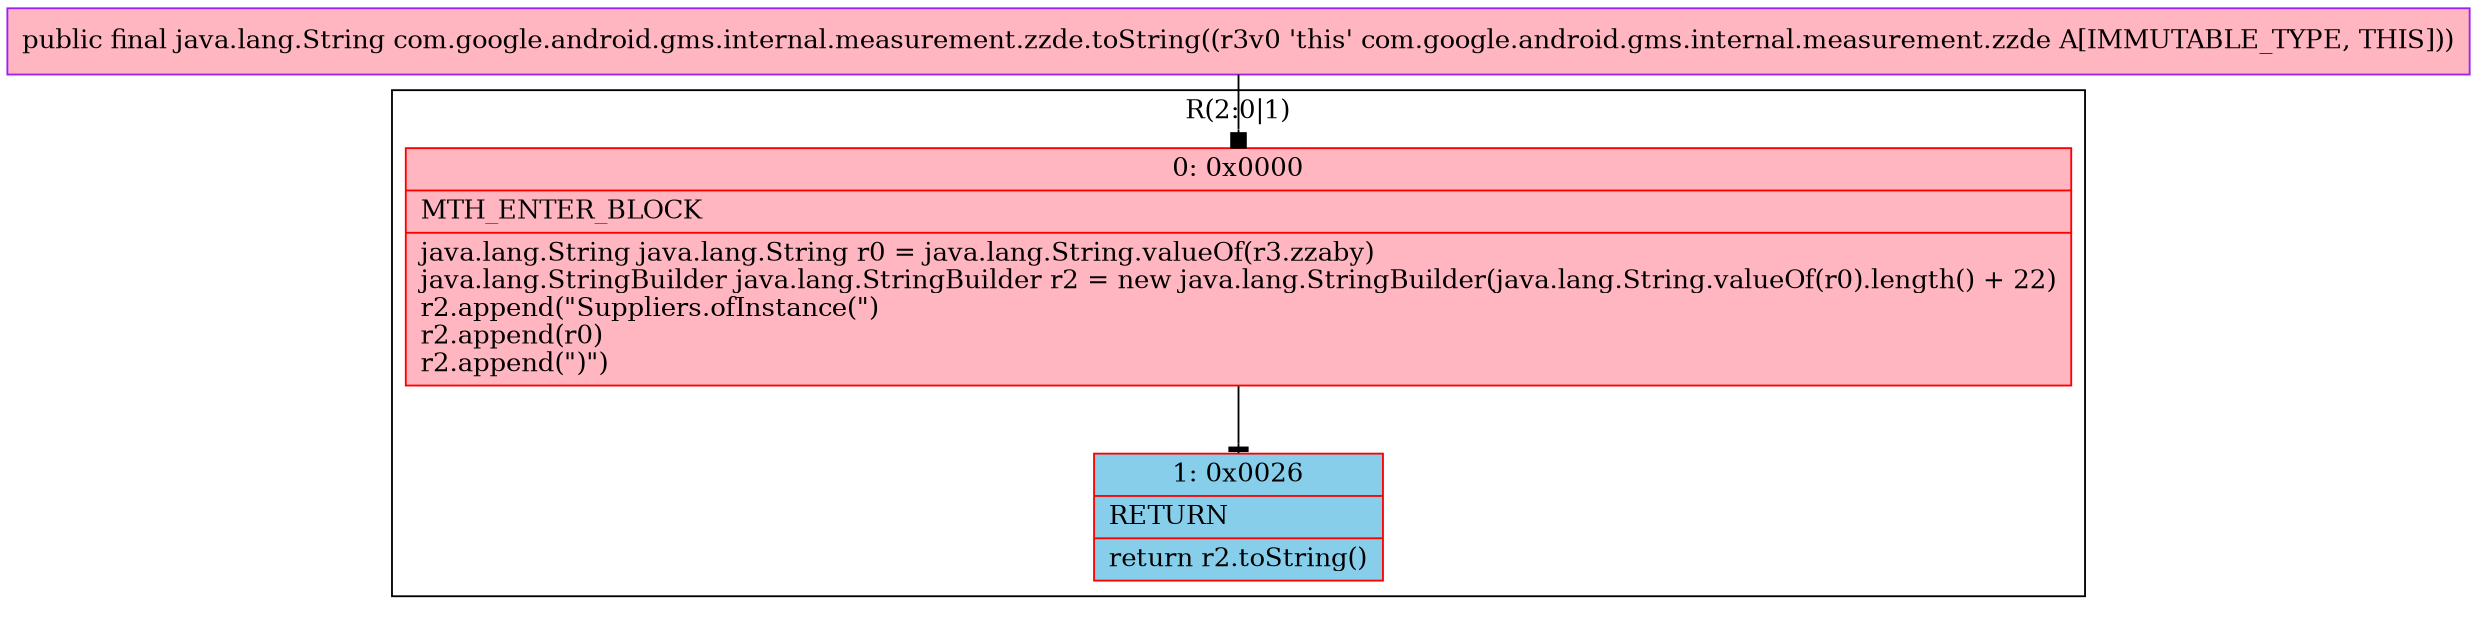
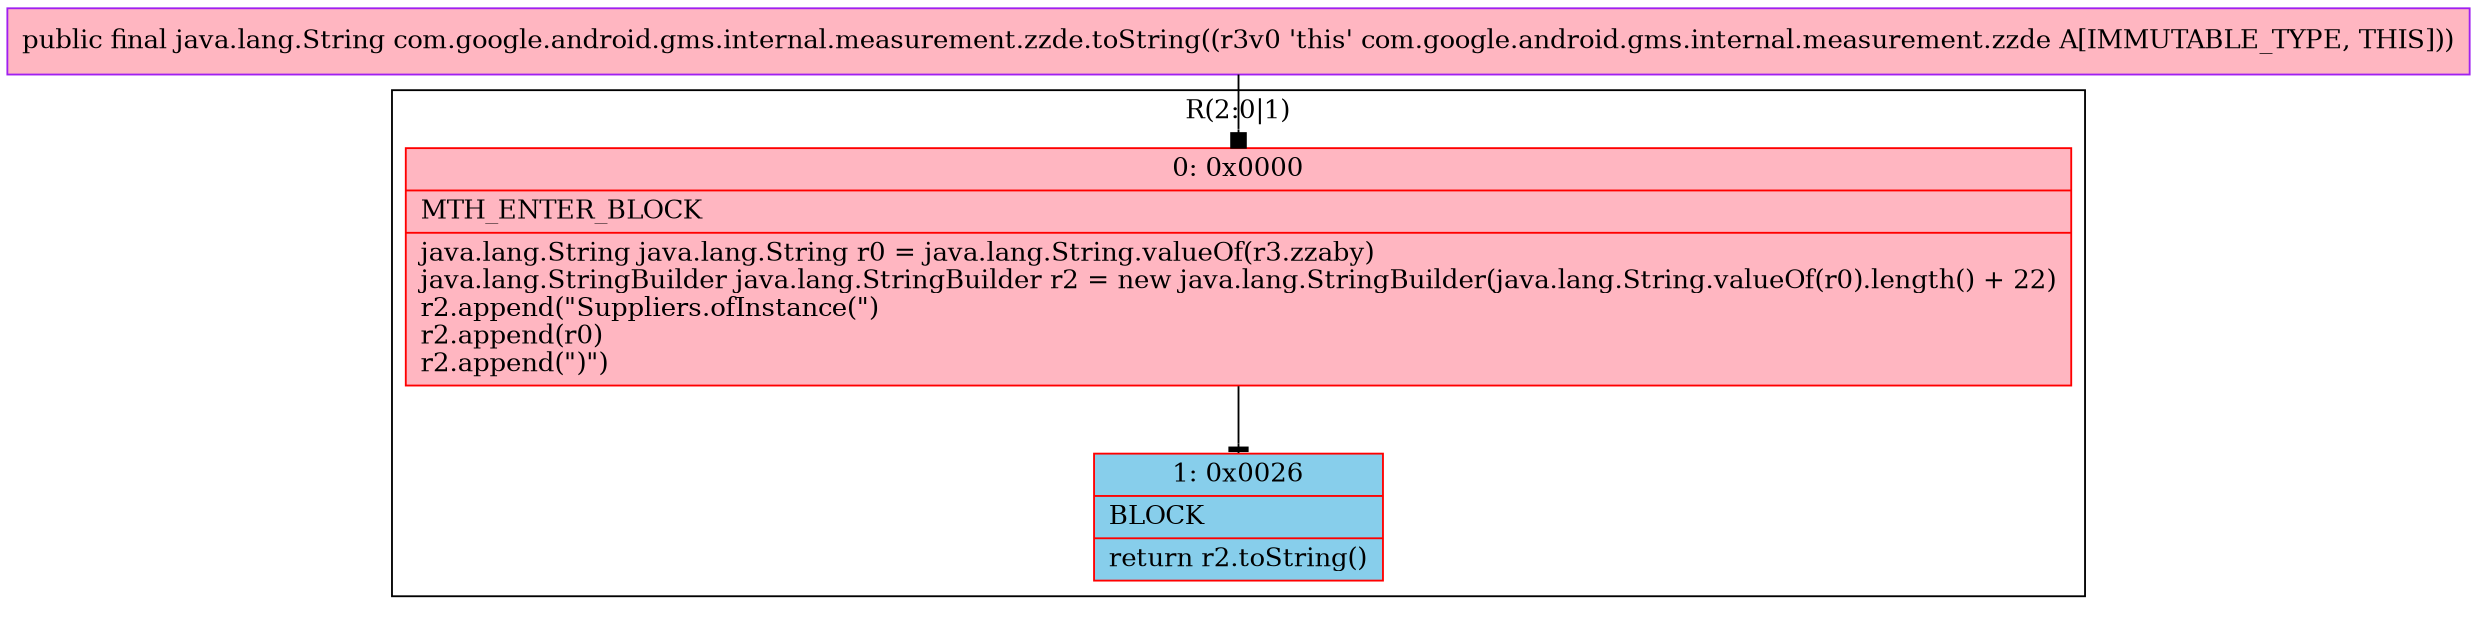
node "1: 0x0026": text "RETURN" -> "BLOCK"
